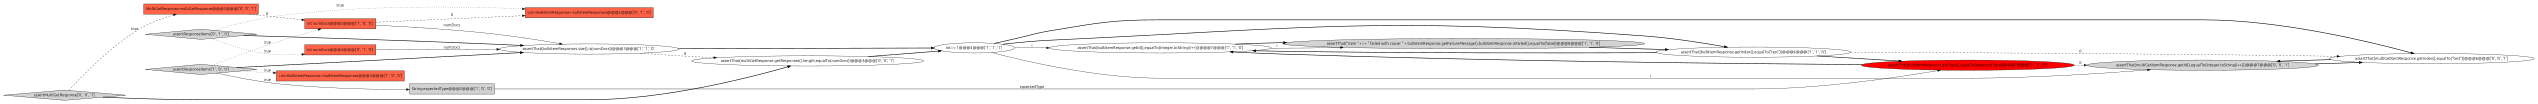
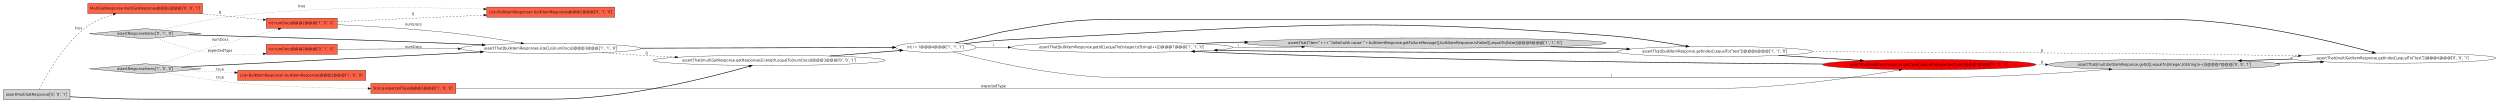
edge "assertResponseItems['1', '0', '0']" -> "int numDocs@@@2@@@['1', '0', '0']": label "true" -> "numDocs"
edge "assertResponseItems['0', '1', '0']" -> "int numDocs@@@2@@@['0', '1', '0']": label "true" -> "expectedType"
edge "assertResponseItems['1', '0', '0']" -> "String expectedType@@@2@@@['1', '0', '0']": style solid -> dotted
node "String expectedType@@@2@@@['1', '0', '0']": fillcolor lightgray -> tomato
node "assertMultiGetResponse['0', '0', '1']": shape diamond -> box
